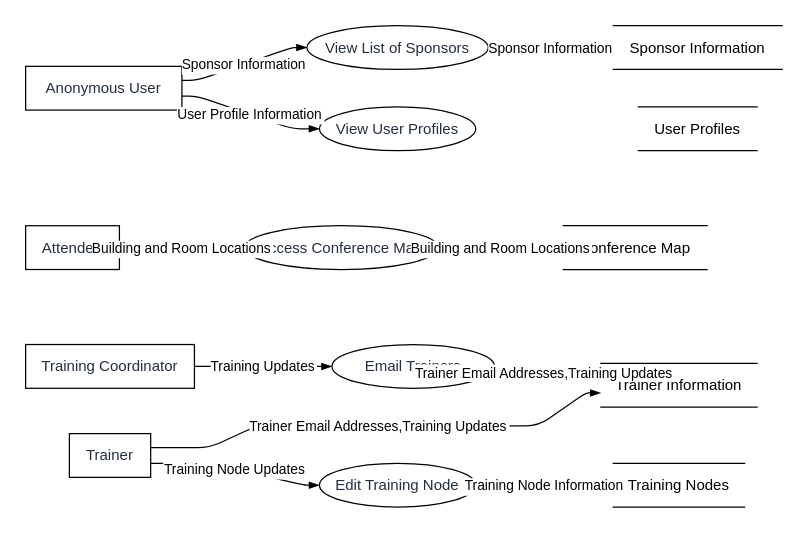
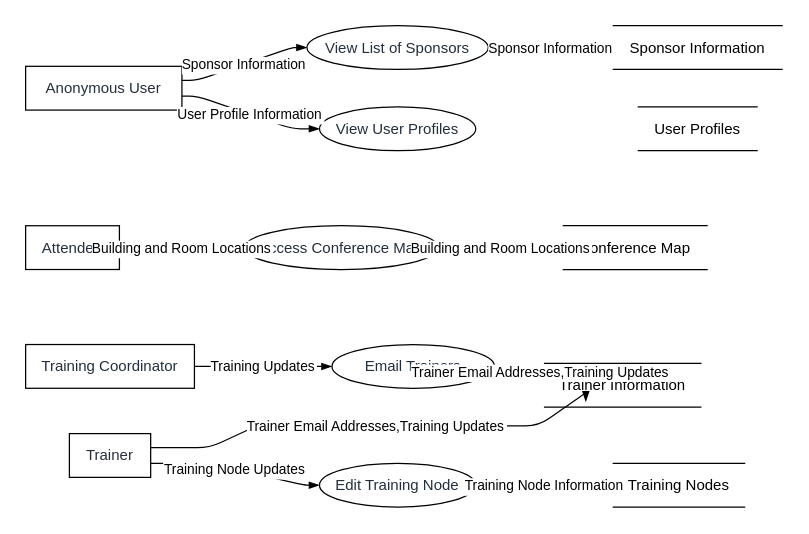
node "Trainer Information": moved (679, 385) -> (623, 385)
